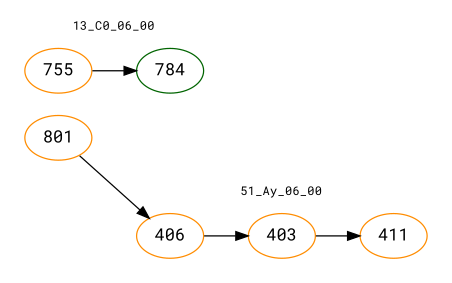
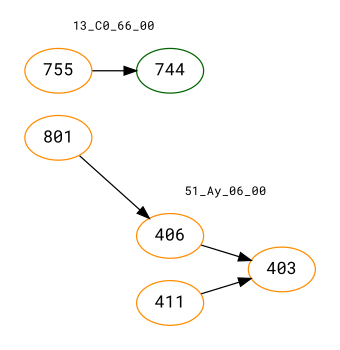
cluster "13_C0_06_00": label "13_C0_06_00" -> "13_C0_66_00"
node "784": label "784" -> "744"
edge "403" -> "411": reversed
